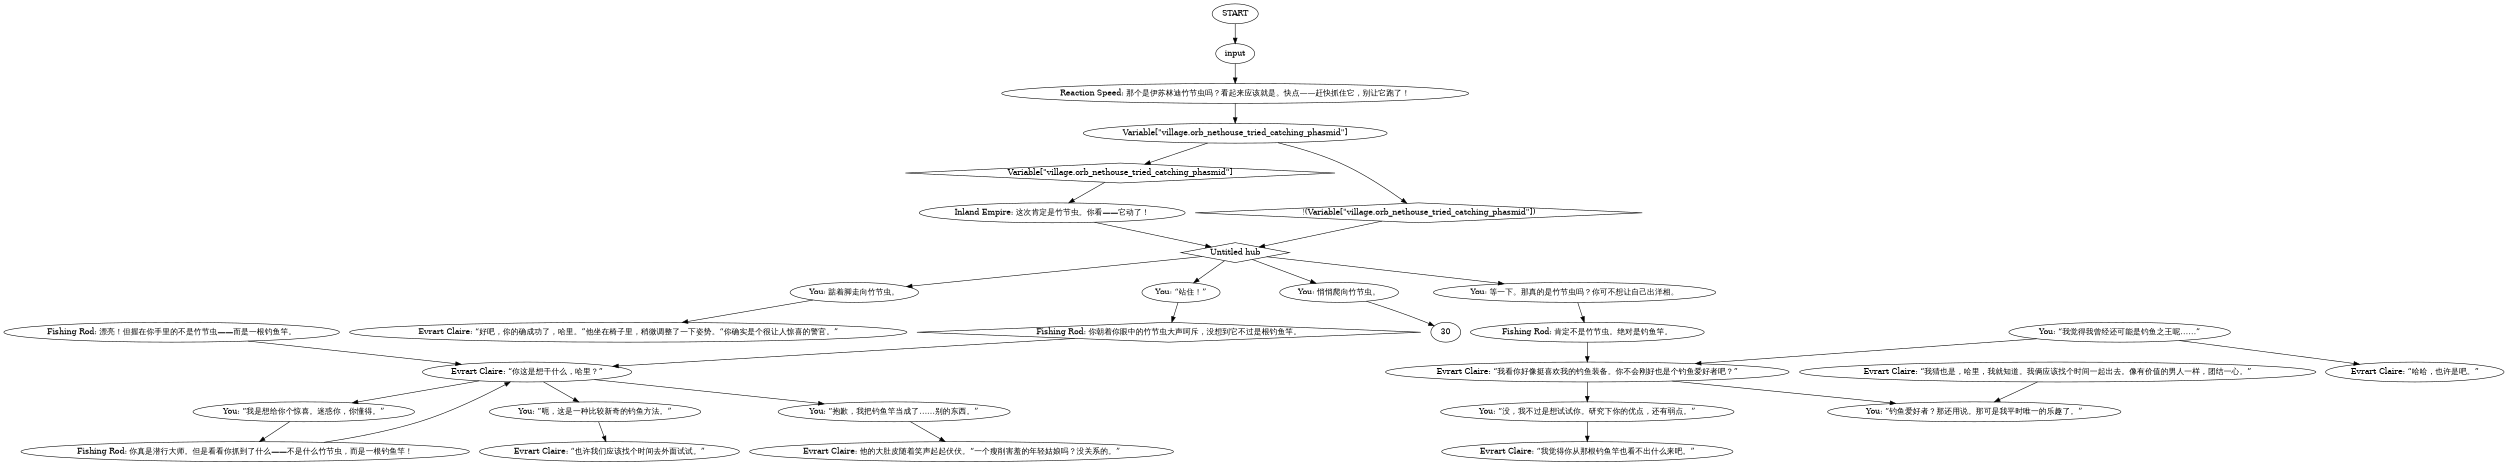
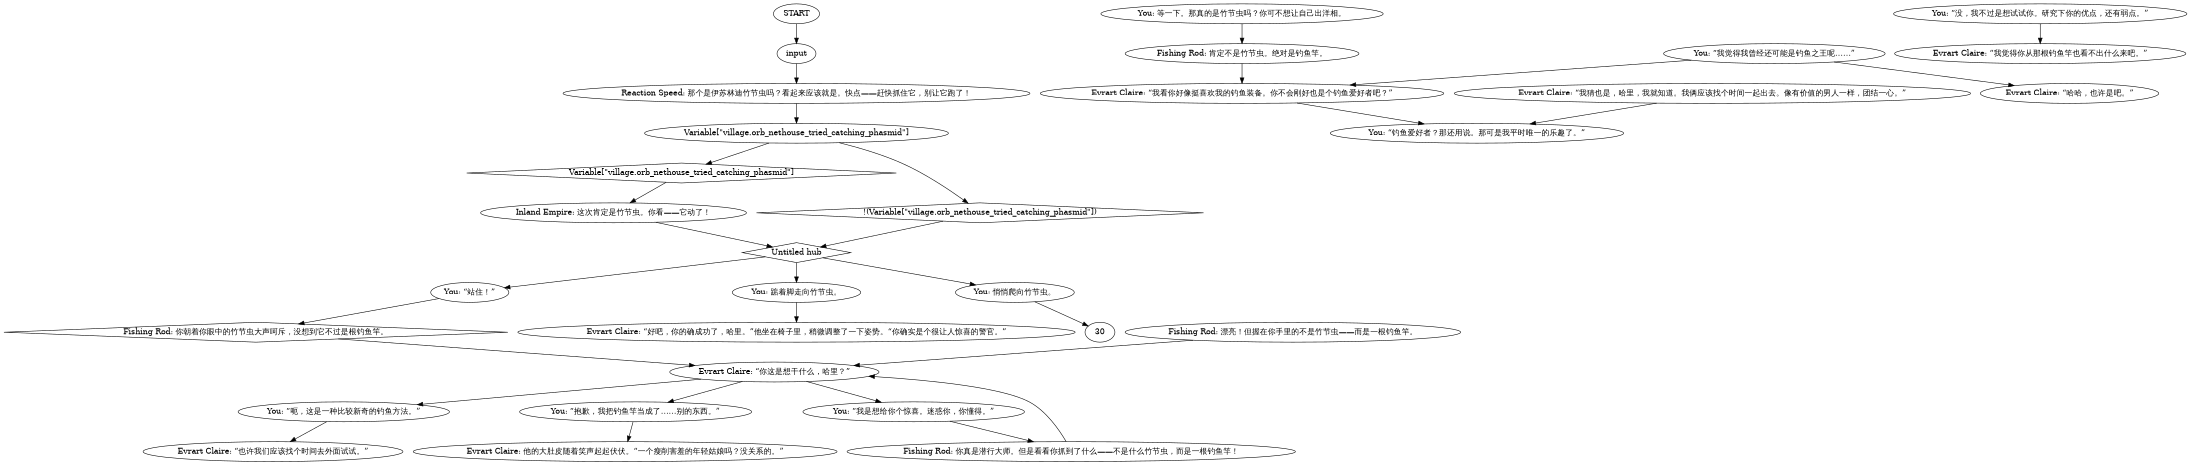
edge "Untitled hub" -> "You: 等一下。那真的是竹节虫吗？你可不想让自己出洋相。": removed
edge "Evrart Claire: “我看你好像挺喜欢我的钓鱼装备。你不会刚好也是个钓鱼爱好者吧？”" -> "You: “没，我不过是想试试你。研究下你的优点，还有弱点。”": removed
